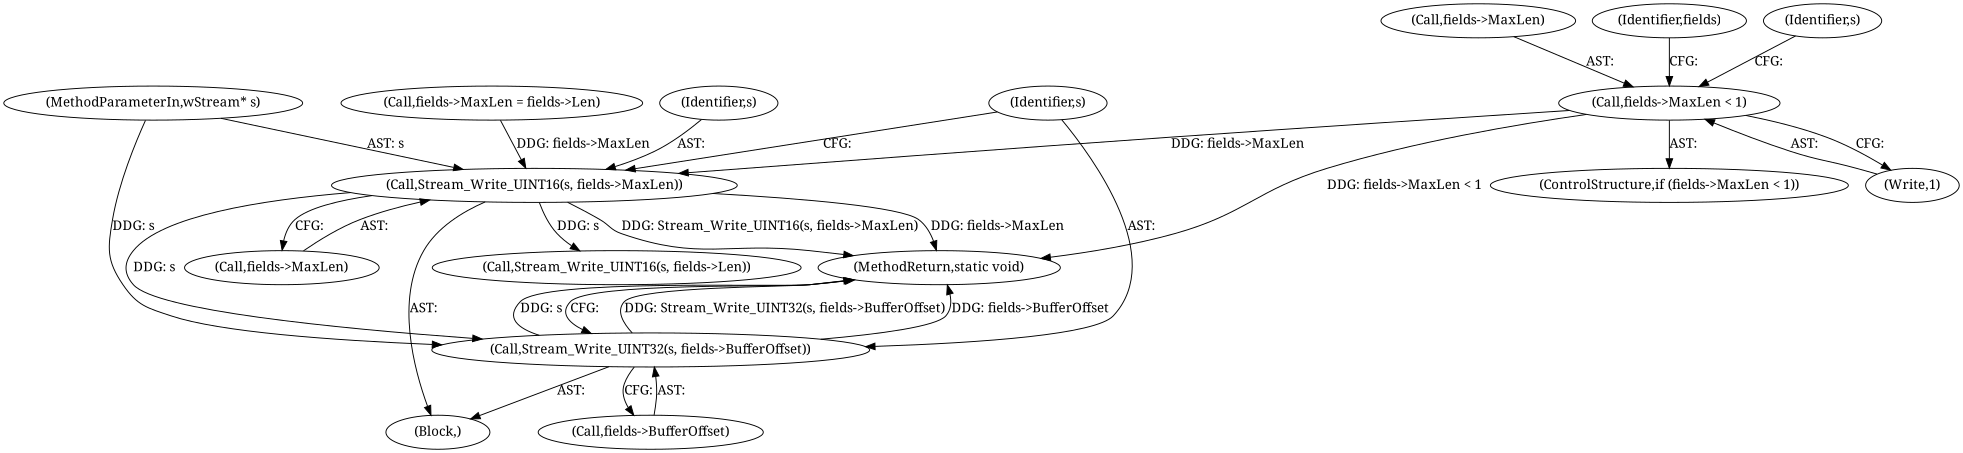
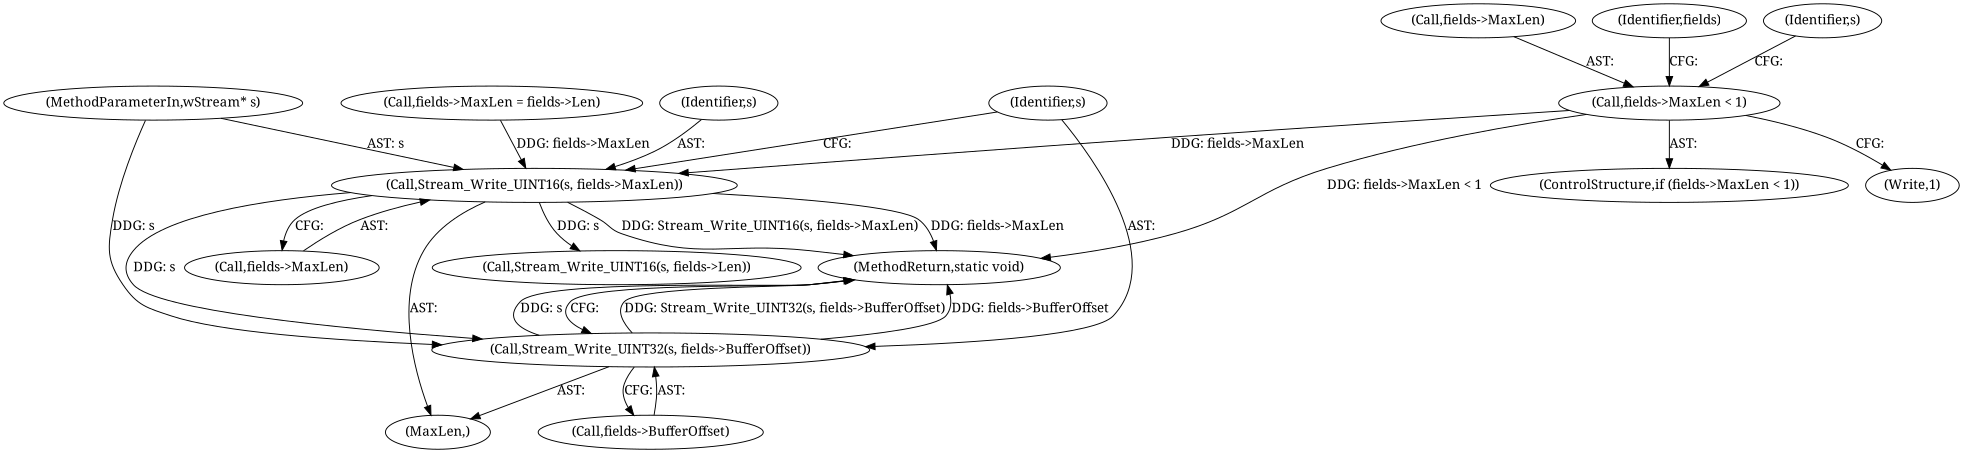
edge "(Write,1)" -> "(Call,fields->MaxLen < 1)": removed, label "AST:"
node "(Block,)": label "(Block,)" -> "(MaxLen,)"
